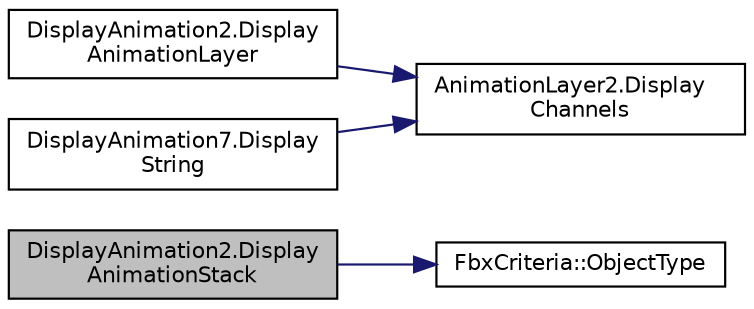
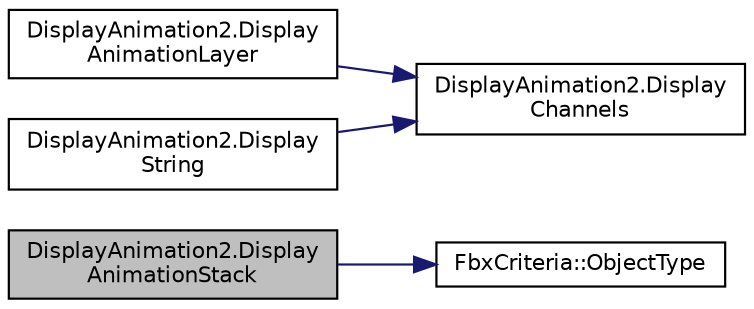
node "AnimationLayer2.Display Channels": label "AnimationLayer2.Display Channels" -> "DisplayAnimation2.Display Channels"
node "DisplayAnimation7.Display String": label "DisplayAnimation7.Display String" -> "DisplayAnimation2.Display String"
